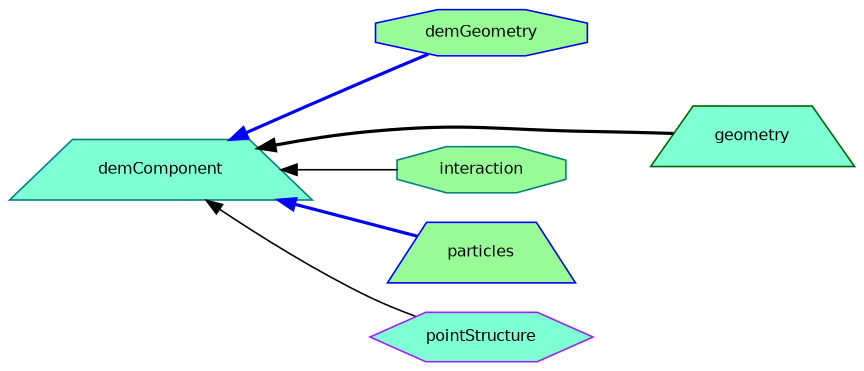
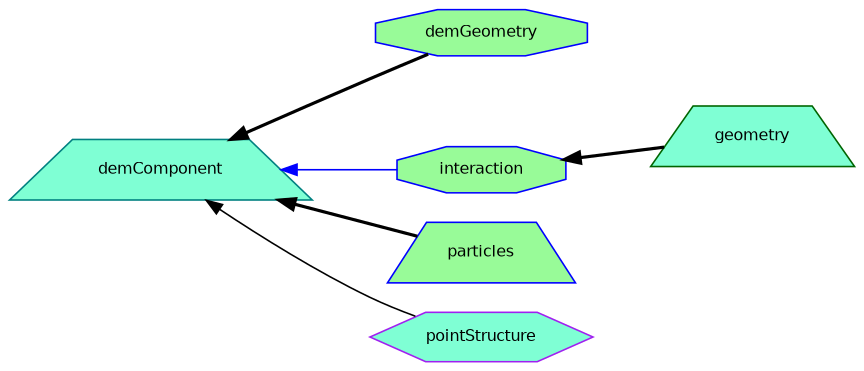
edge "demGeometry" -> "demComponent": color blue -> black
edge "geometry" -> "demComponent": now "geometry" -> "interaction"
edge "interaction" -> "demComponent": color black -> blue
node "interaction": color teal -> blue
edge "particles" -> "demComponent": color blue -> black
